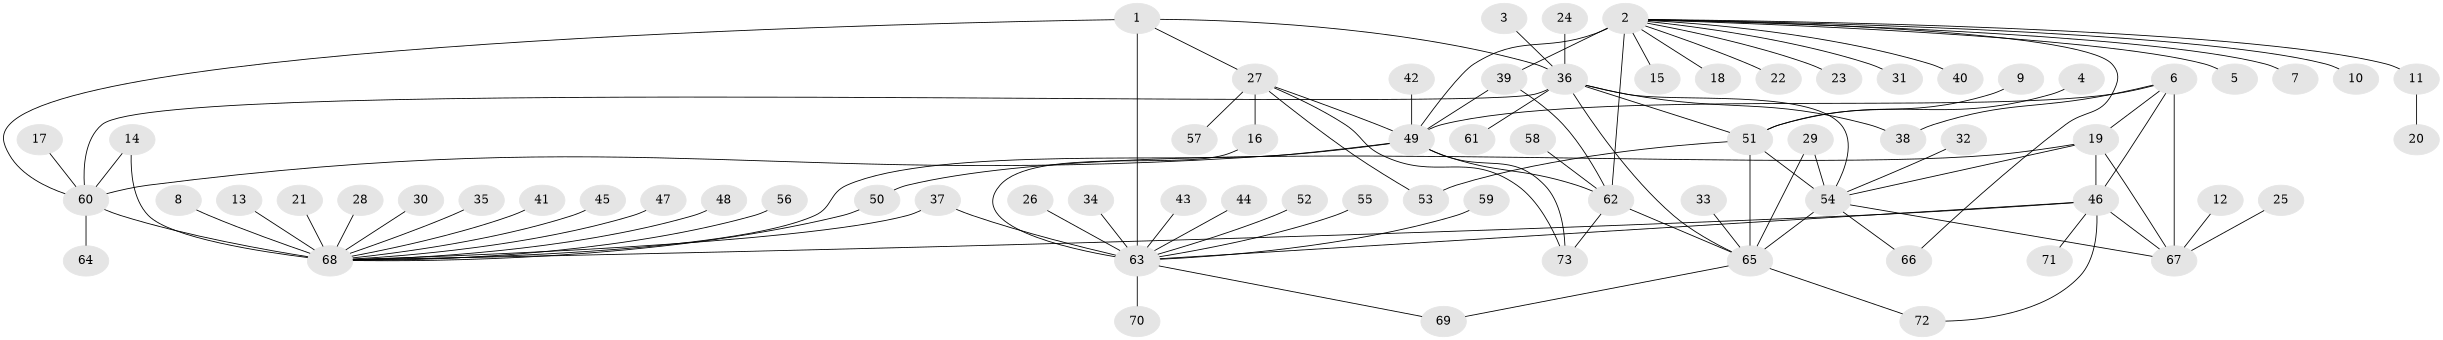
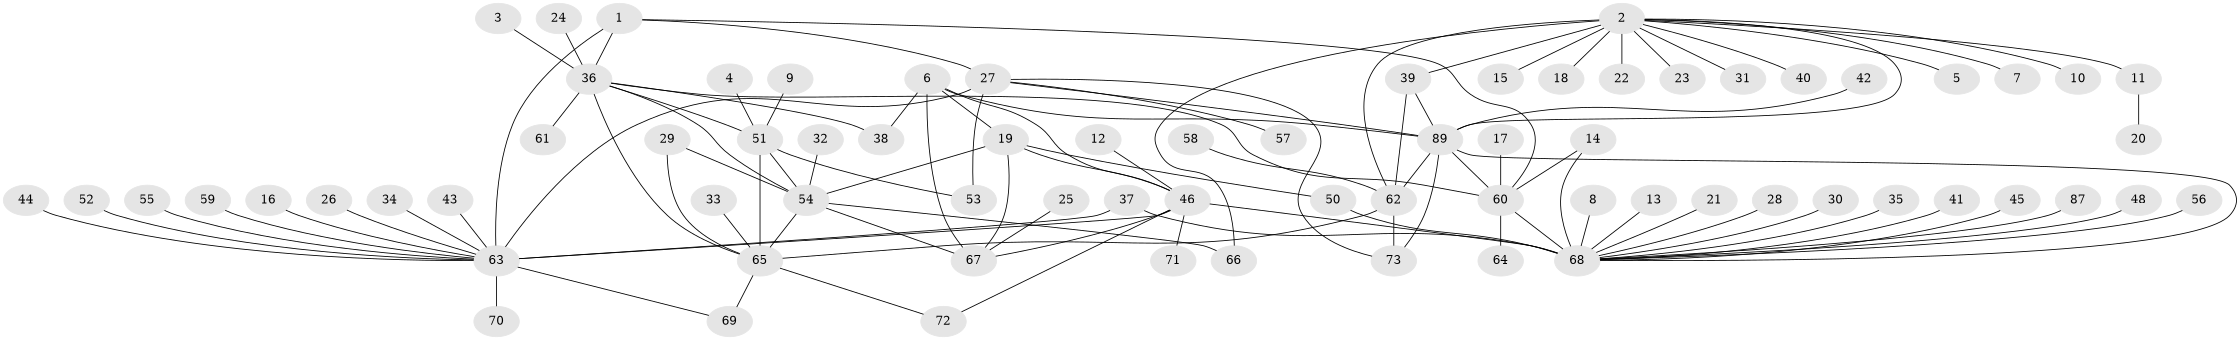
edge "27" -- "16": now "27" -- "63"
node "49": label "49" -> "89"
node "47": label "47" -> "87"
edge "12" -- "67": now "12" -- "46"
